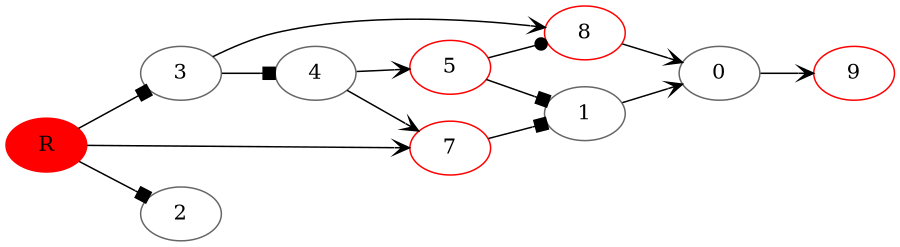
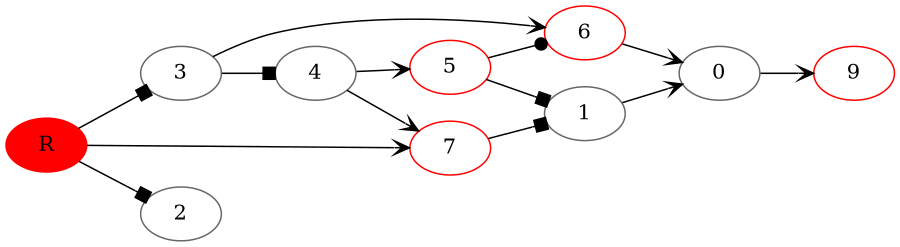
node "8": label "8" -> "6"
